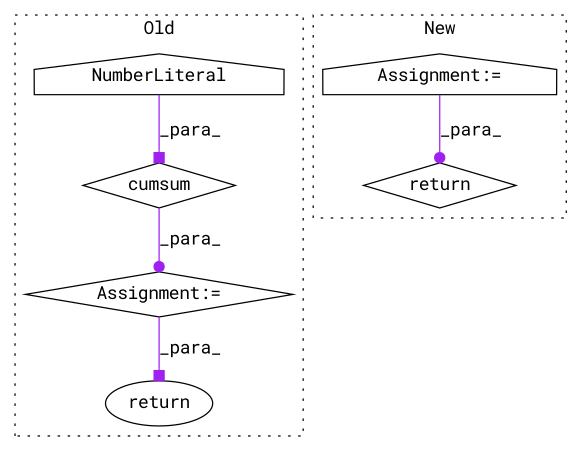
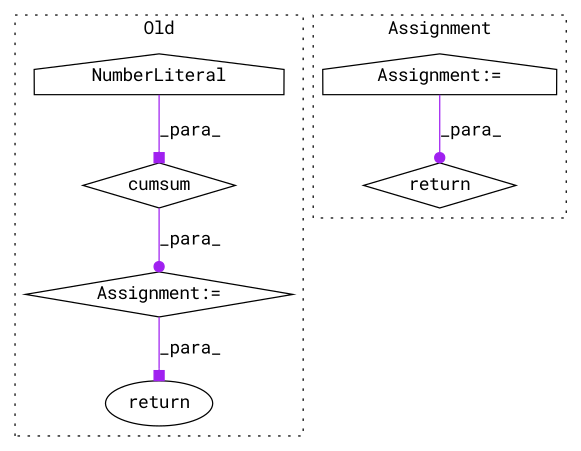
cluster "New": label "New" -> "Assignment"
